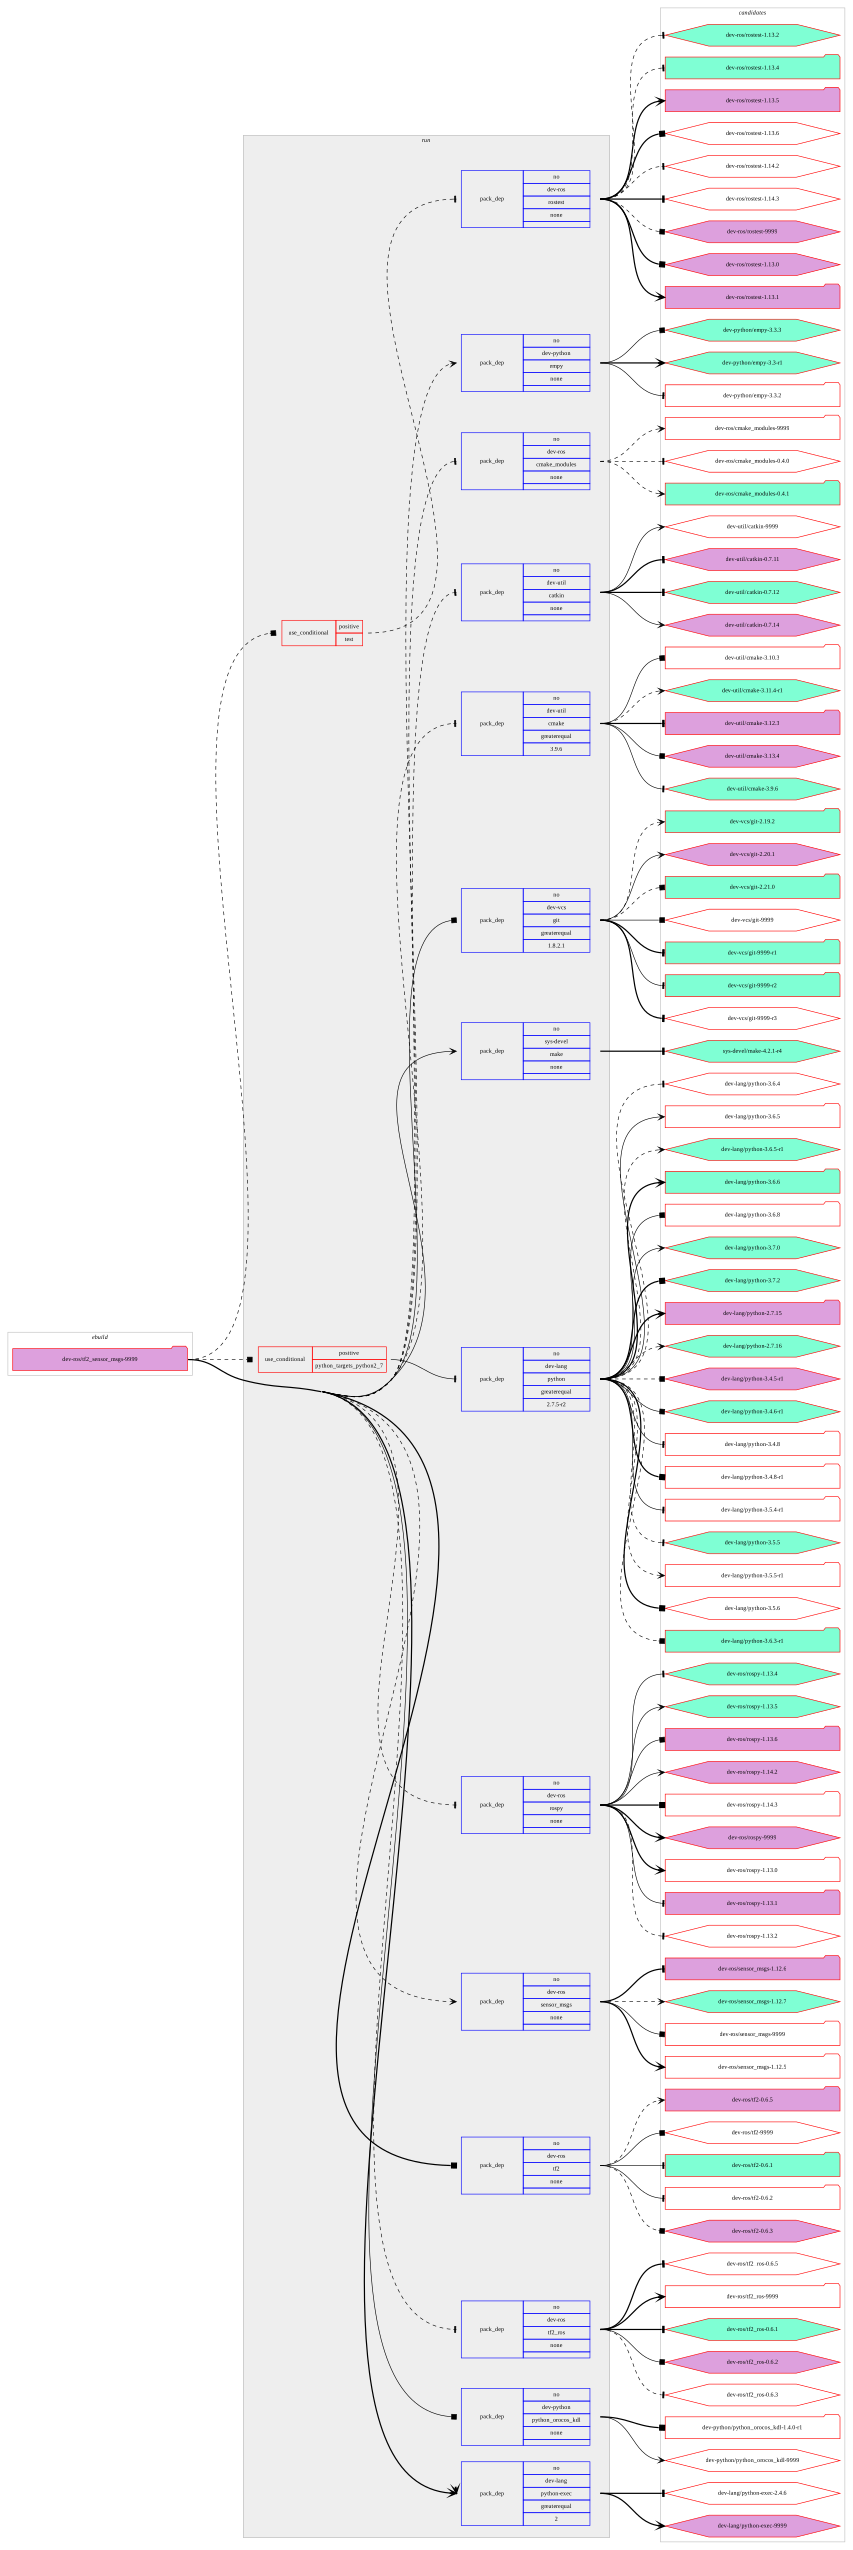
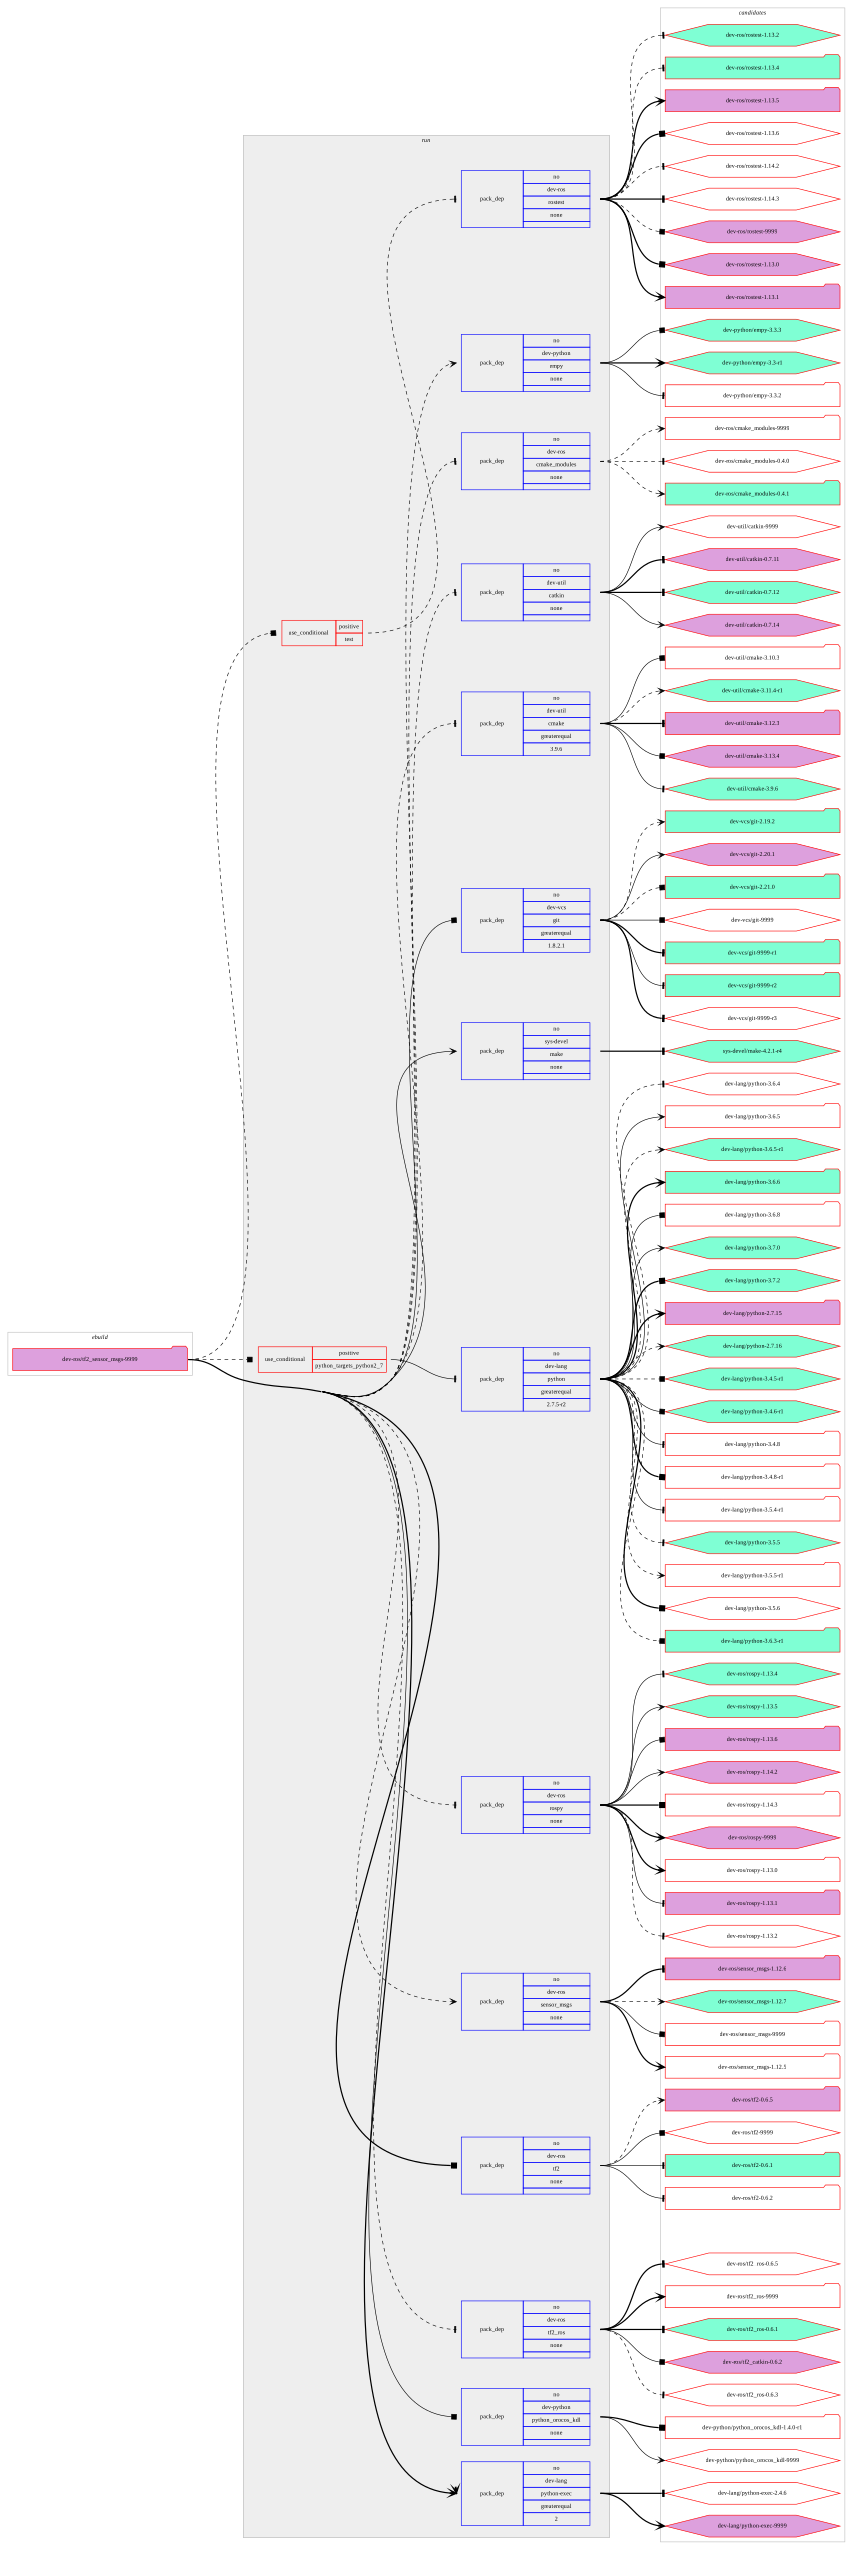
node "dev-lang/python-3.4.5-r1": fillcolor plum -> aquamarine
node "dev-ros/tf2-0.6.3": removed
node "dev-ros/tf2_ros-0.6.2": label "dev-ros/tf2_ros-0.6.2" -> "dev-ros/tf2_catkin-0.6.2"
